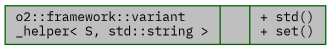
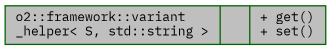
node "o2::framework::variant": text "+ std()" -> "+ get()"
